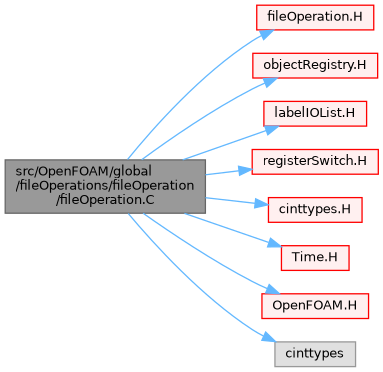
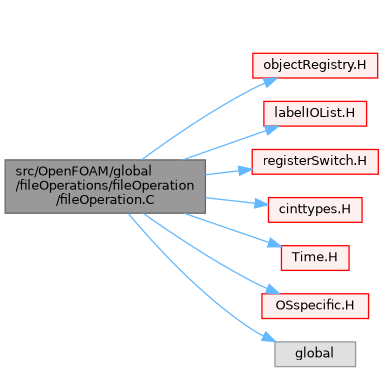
node "fileOperation.H": removed
node "OpenFOAM.H": label "OpenFOAM.H" -> "OSspecific.H"
node "cinttypes": label "cinttypes" -> "global"
